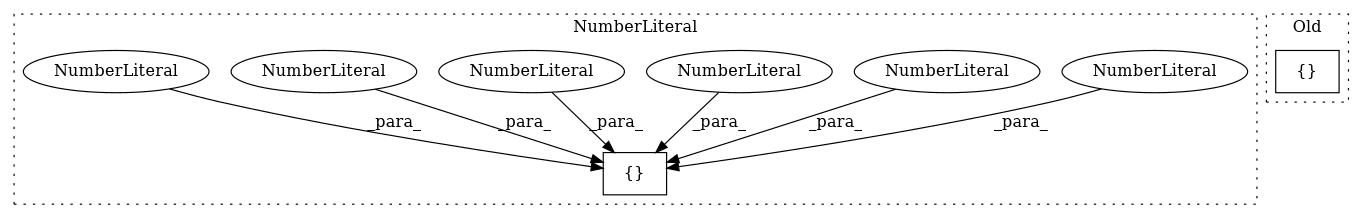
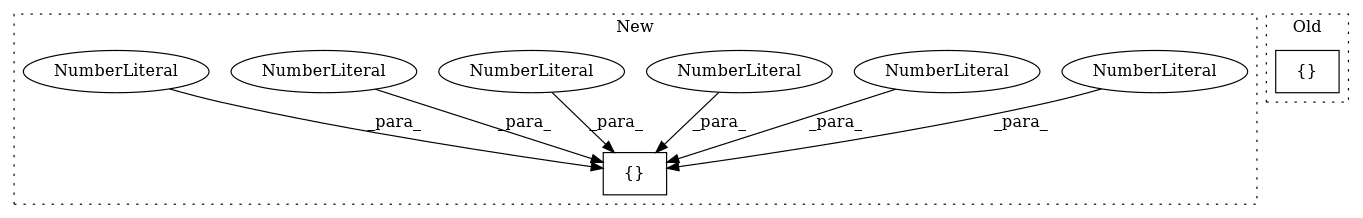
cluster "NumberLiteral": label "NumberLiteral" -> "New"
